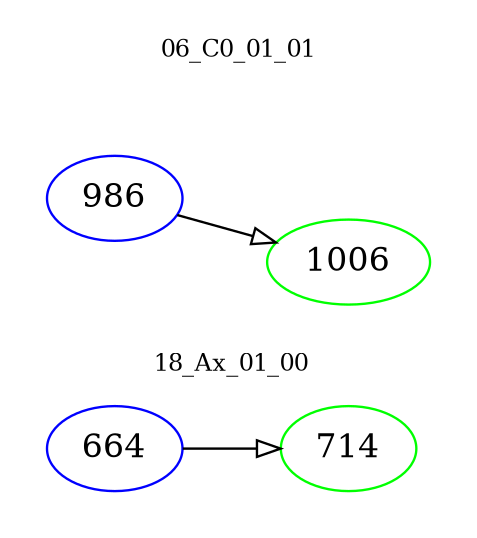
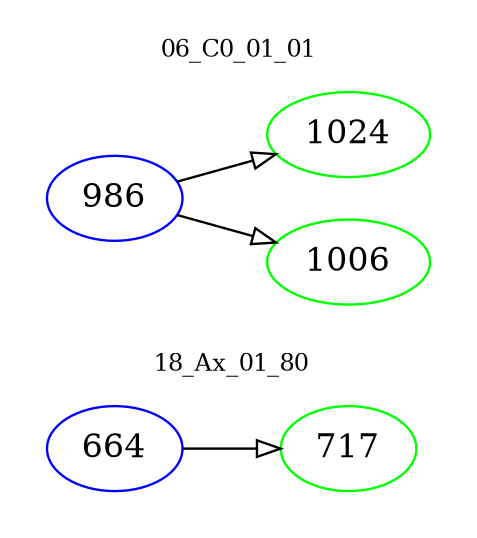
node "1024": added
cluster "18_Ax_01_00": label "18_Ax_01_00" -> "18_Ax_01_80"
node "714": label "714" -> "717"
